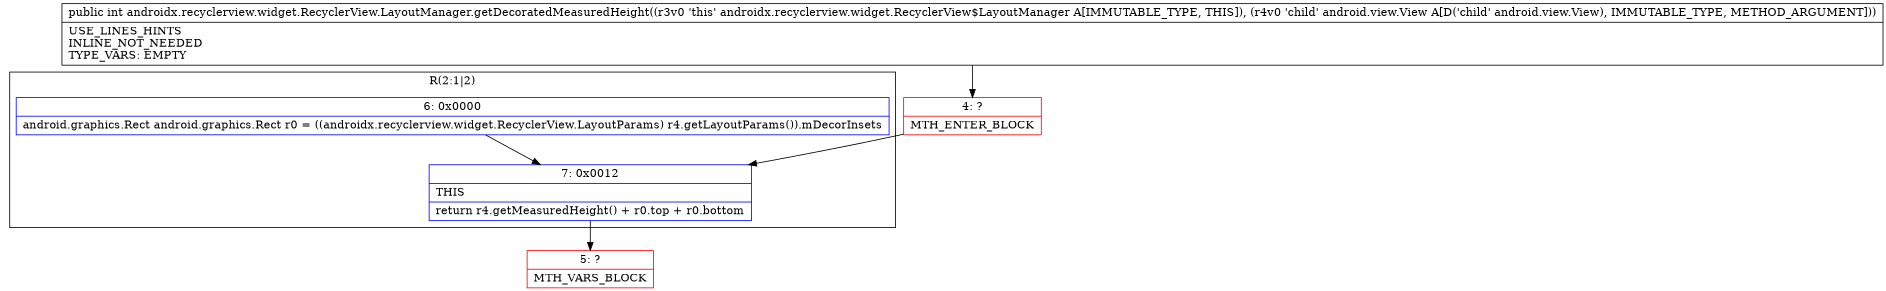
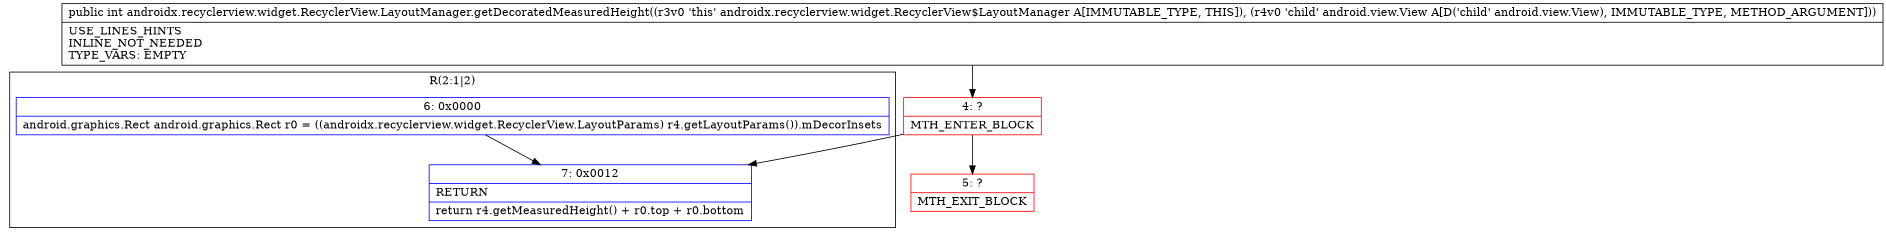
node "7: 0x0012": text "THIS" -> "RETURN"
edge "7: 0x0012" -> "5: ?": now "4: ?" -> "5: ?"
node "5: ?": text "MTH_VARS_BLOCK" -> "MTH_EXIT_BLOCK"
